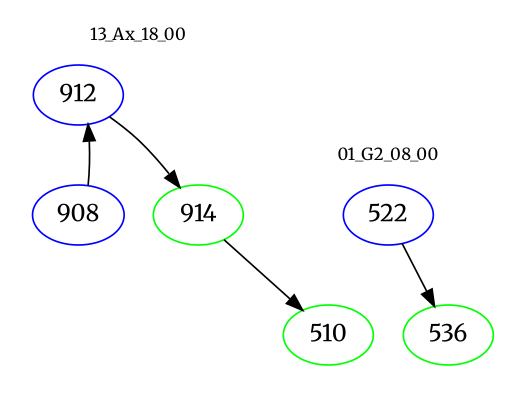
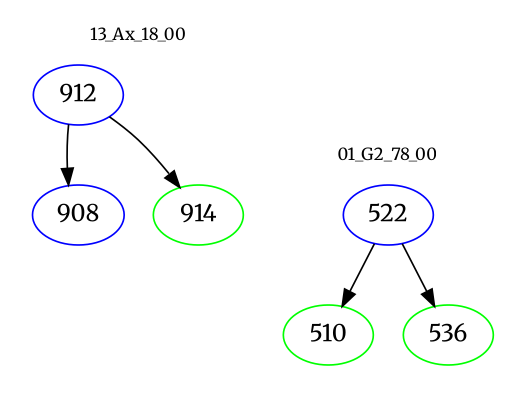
cluster "01_G2_08_00": label "01_G2_08_00" -> "01_G2_78_00"
edge "908" -> "912": reversed
edge "914" -> "510": now "522" -> "510"
